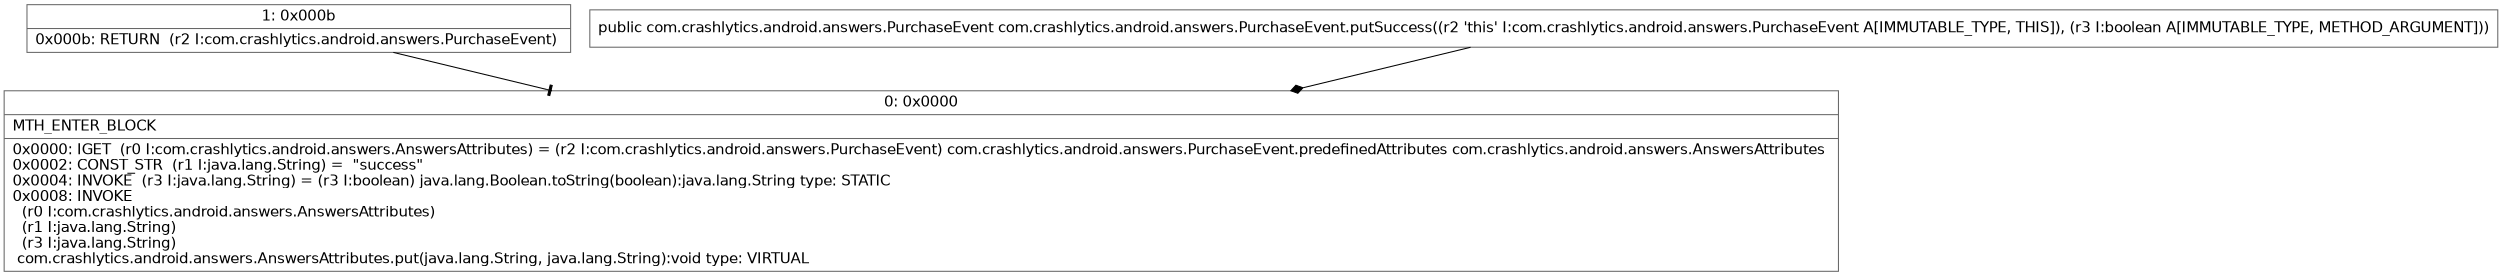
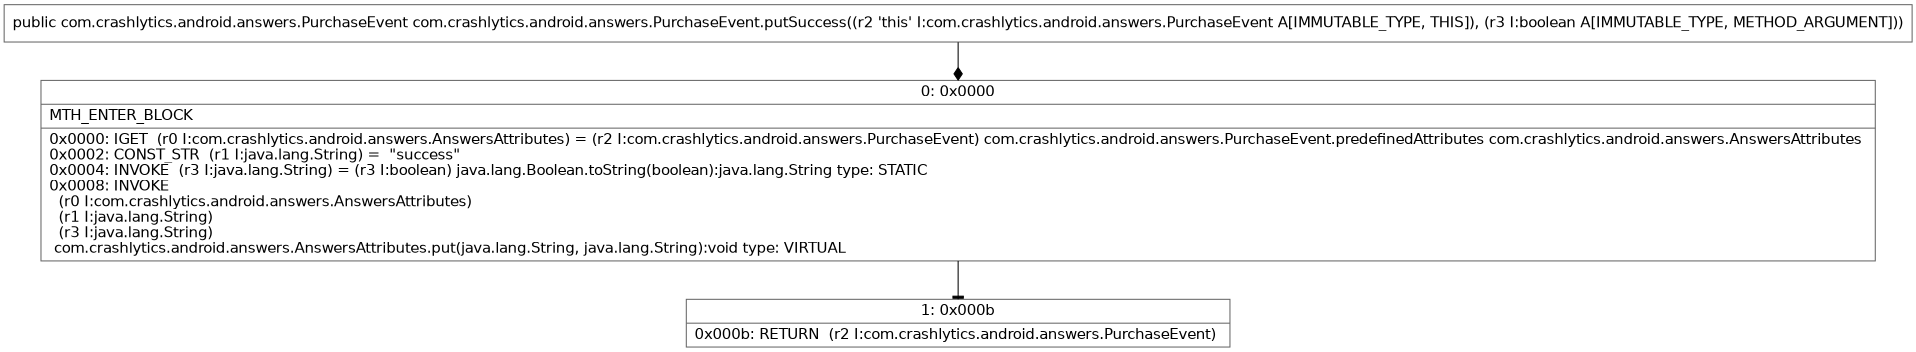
edge "1: 0x000b" -> "0: 0x0000": reversed
